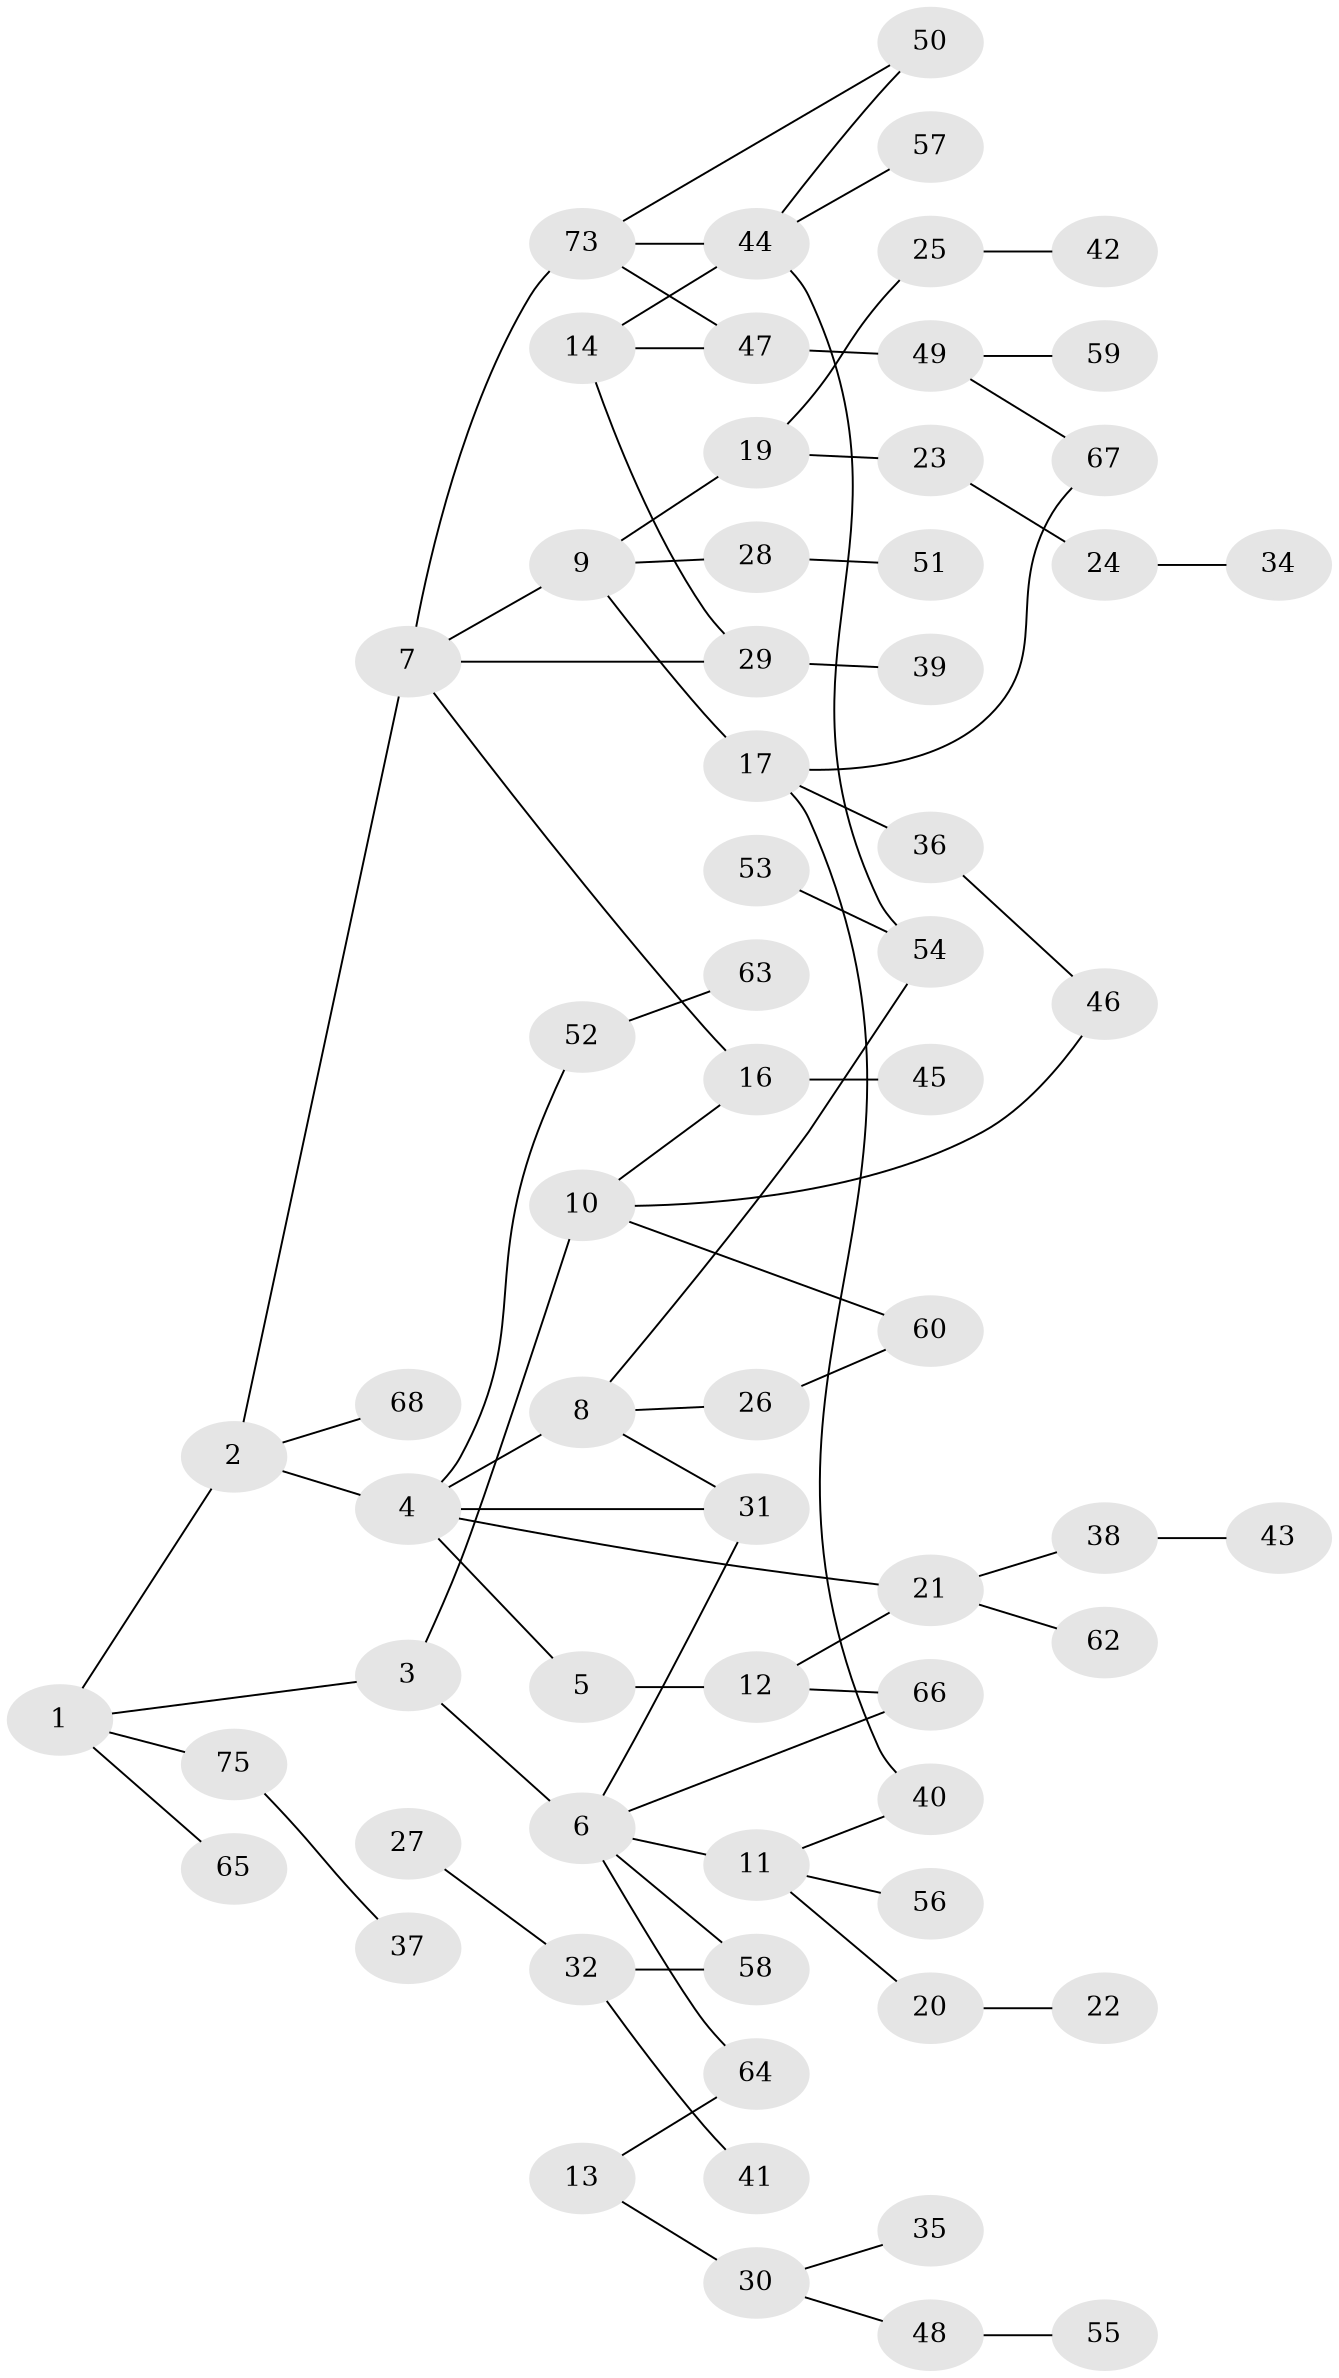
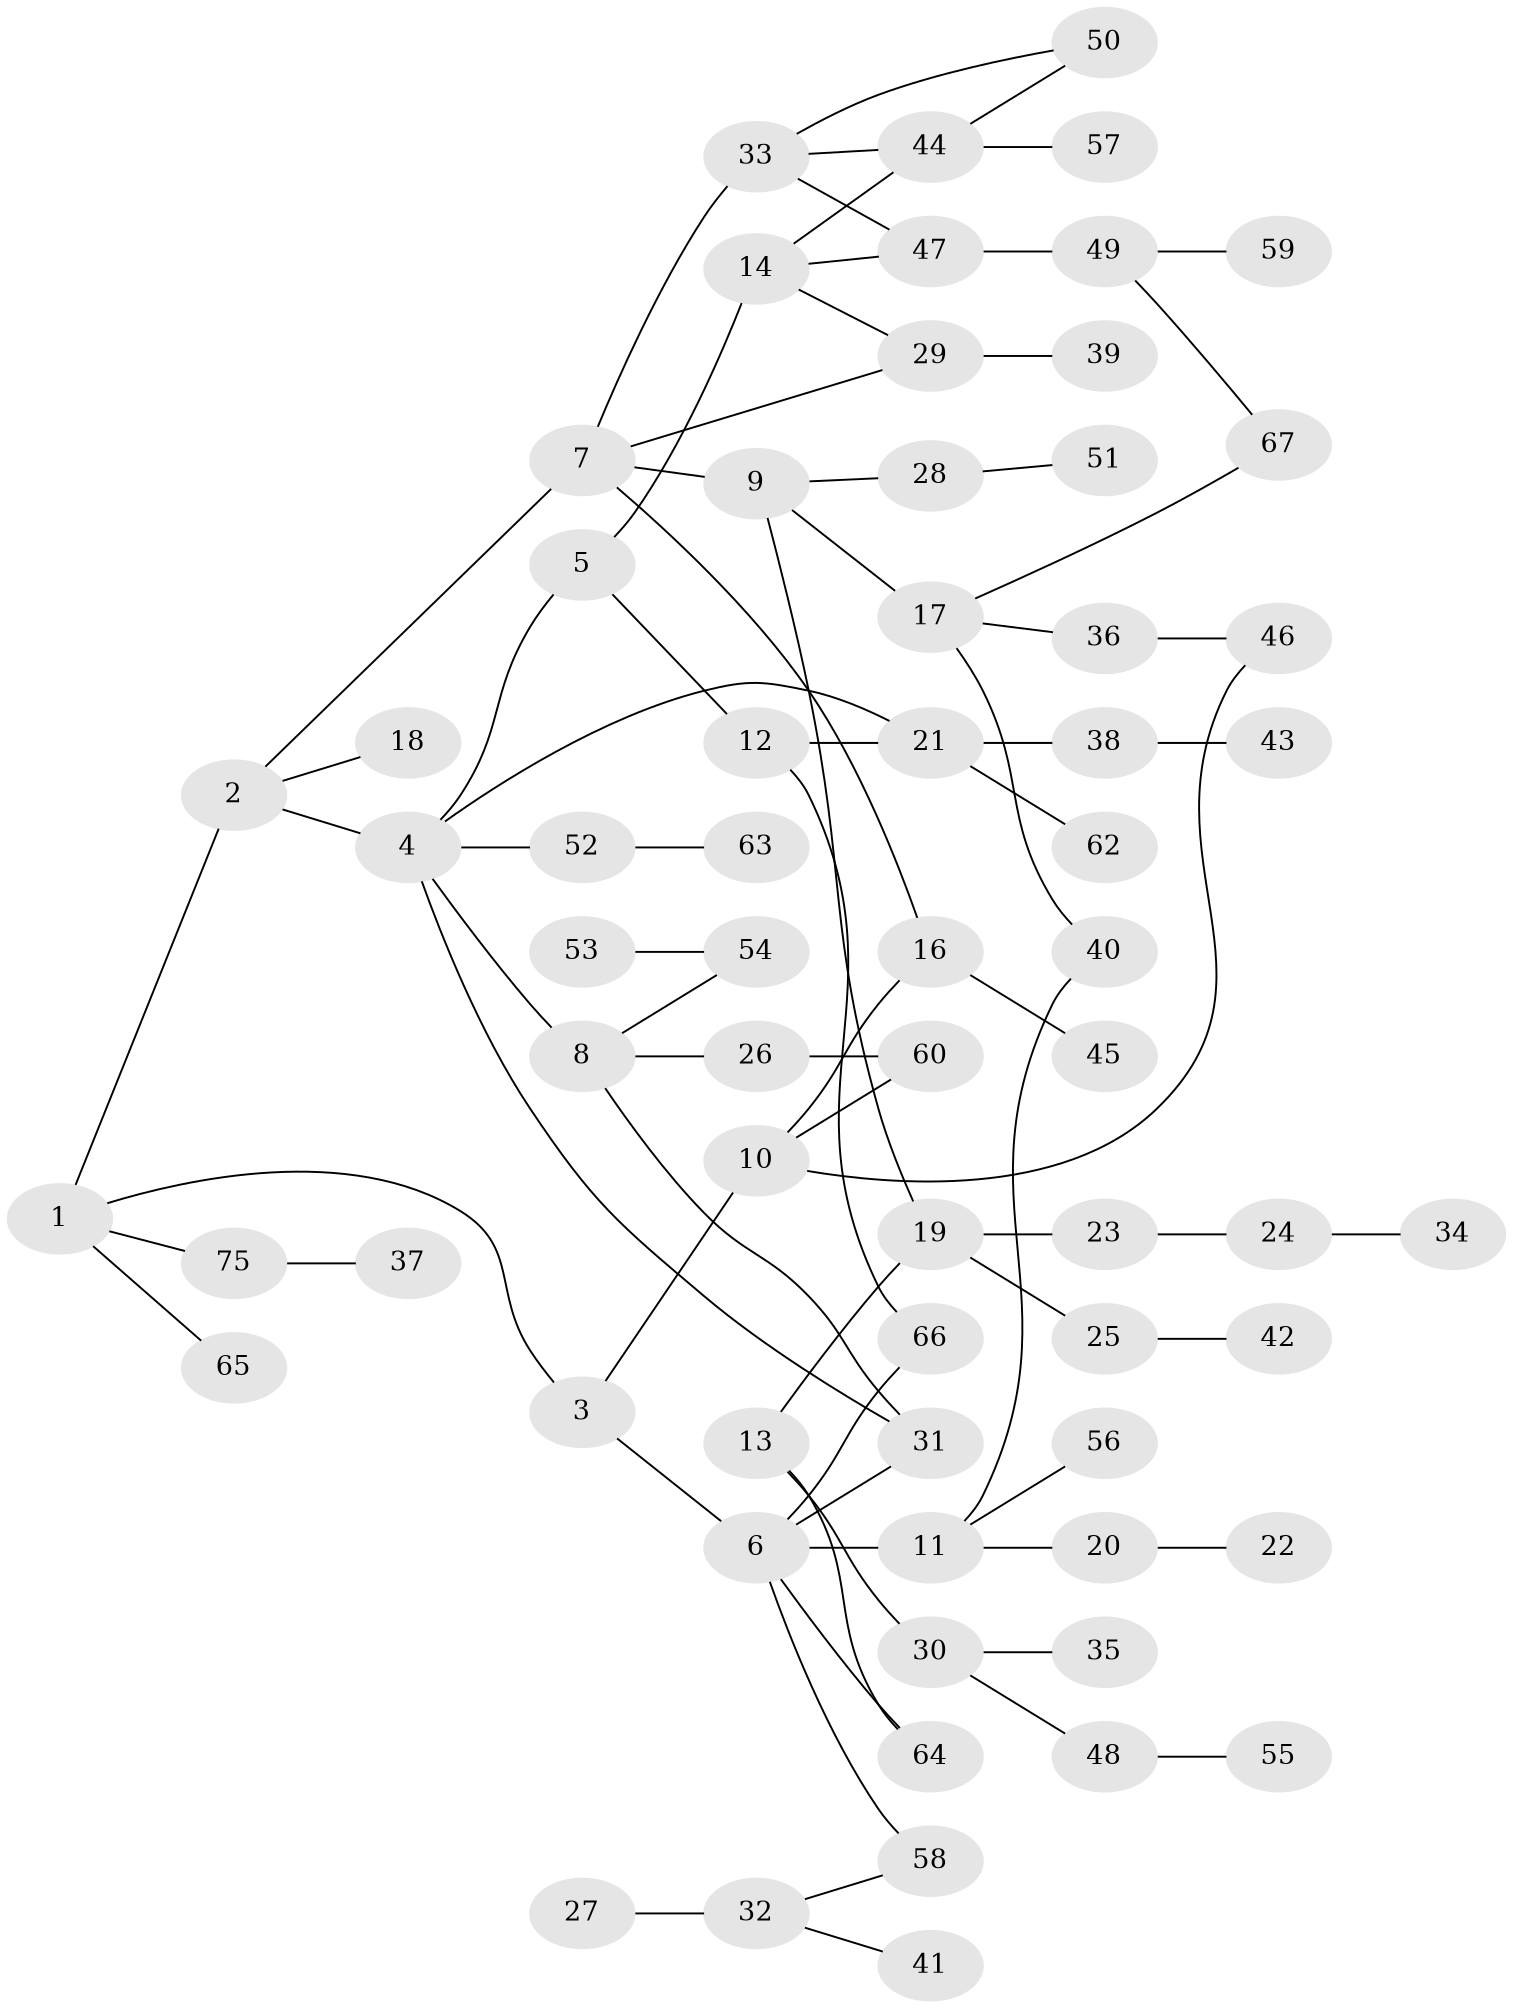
node "73": label "73" -> "33"
edge "14" -- "5": added
edge "44" -- "54": removed
edge "19" -- "13": added
node "68": label "68" -> "18"
